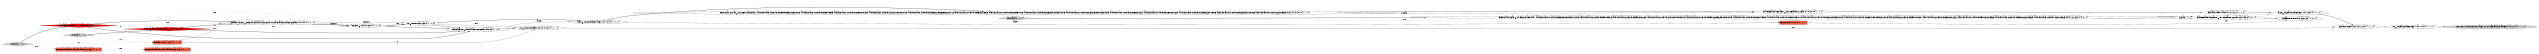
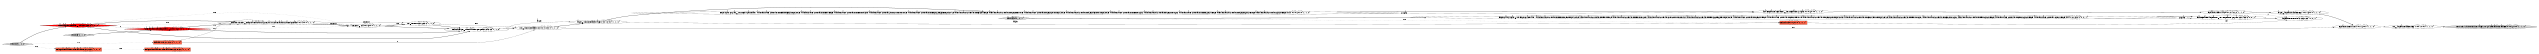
edge "root = newRoot@@@6@@@['1', '1', '0']" -> "target = trimUnusedfields(target)@@@11@@@['1', '1', '0']": now "root = trimUnusedfields(root)@@@10@@@['1', '1', '0']" -> "target = trimUnusedfields(target)@@@11@@@['1', '1', '0']"
edge "substitute['0', '1', '0']" -> "RelNode root@@@2@@@['1', '1', '0']": removed, label "true"
